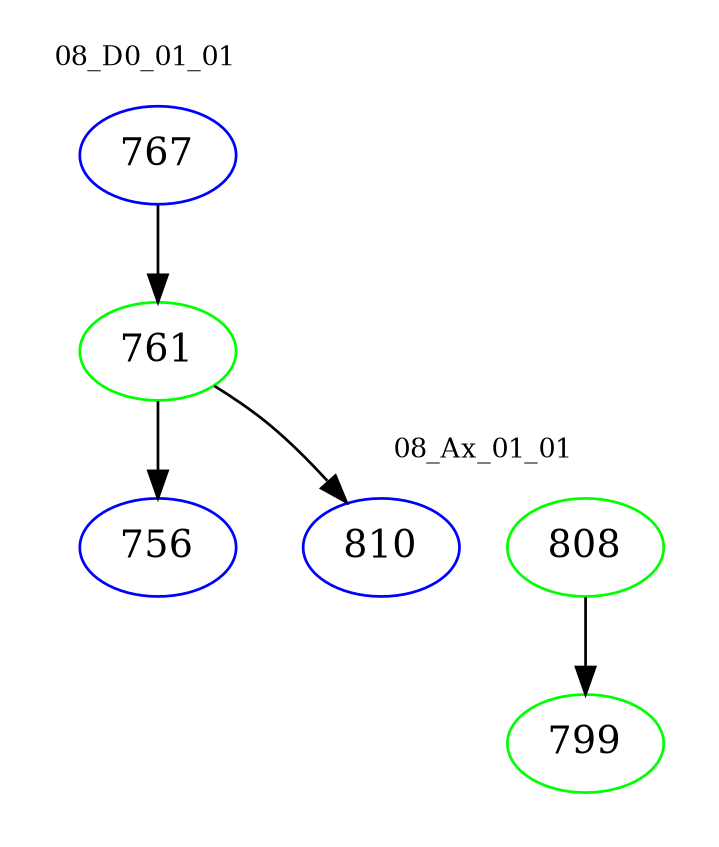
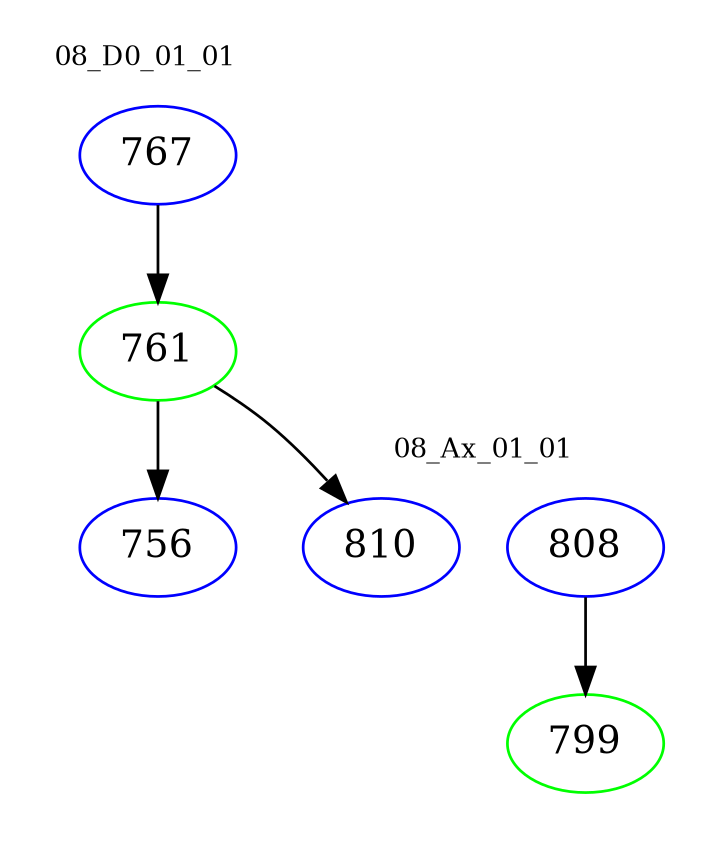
node "808": color green -> blue
